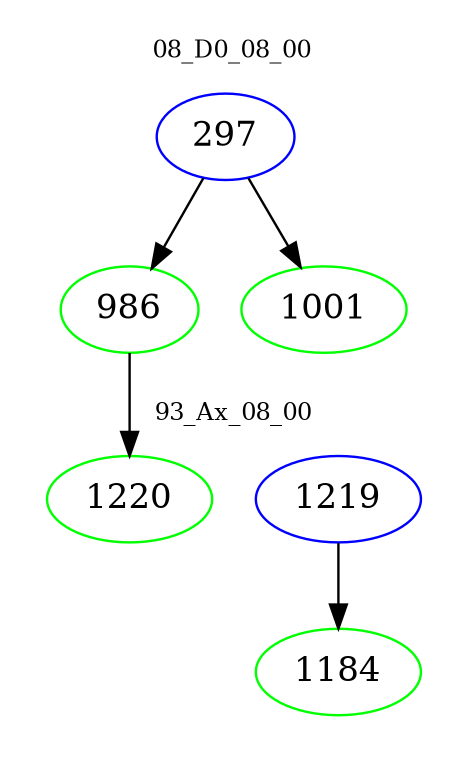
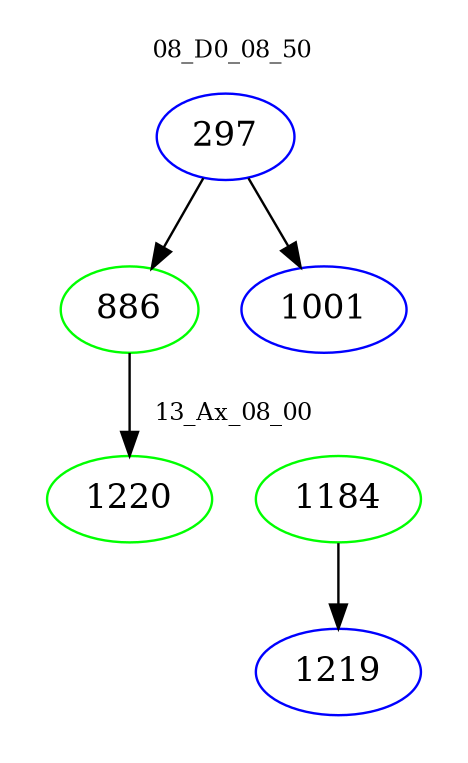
cluster "08_D0_08_00": label "08_D0_08_00" -> "08_D0_08_50"
node "986": label "986" -> "886"
node "1001": color green -> blue
cluster "93_Ax_08_00": label "93_Ax_08_00" -> "13_Ax_08_00"
edge "1219" -> "1184": reversed
